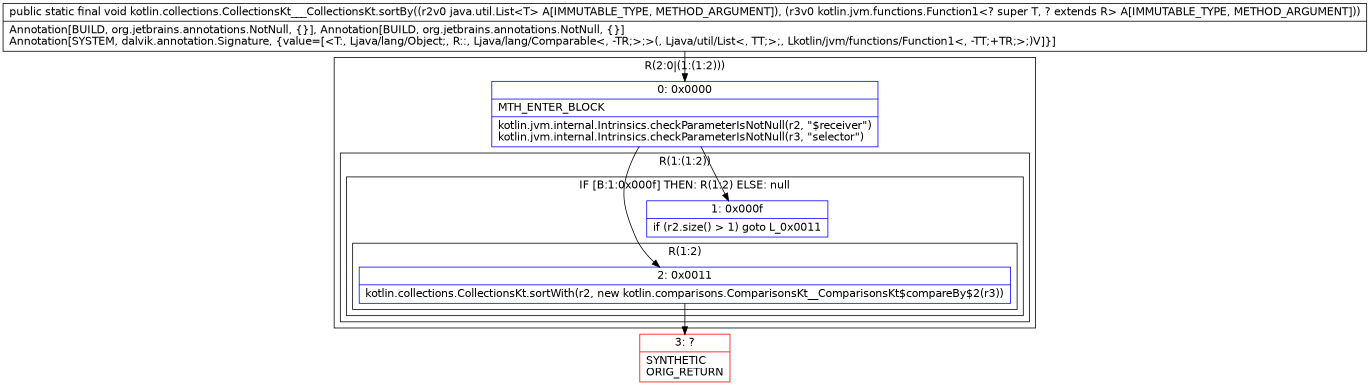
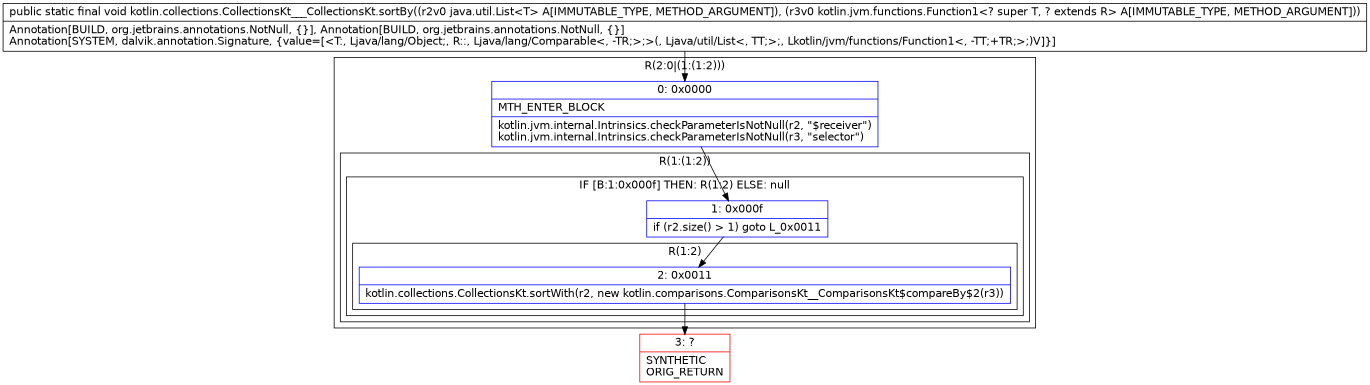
edge "0: 0x0000" -> "2: 0x0011": now "1: 0x000f" -> "2: 0x0011"
